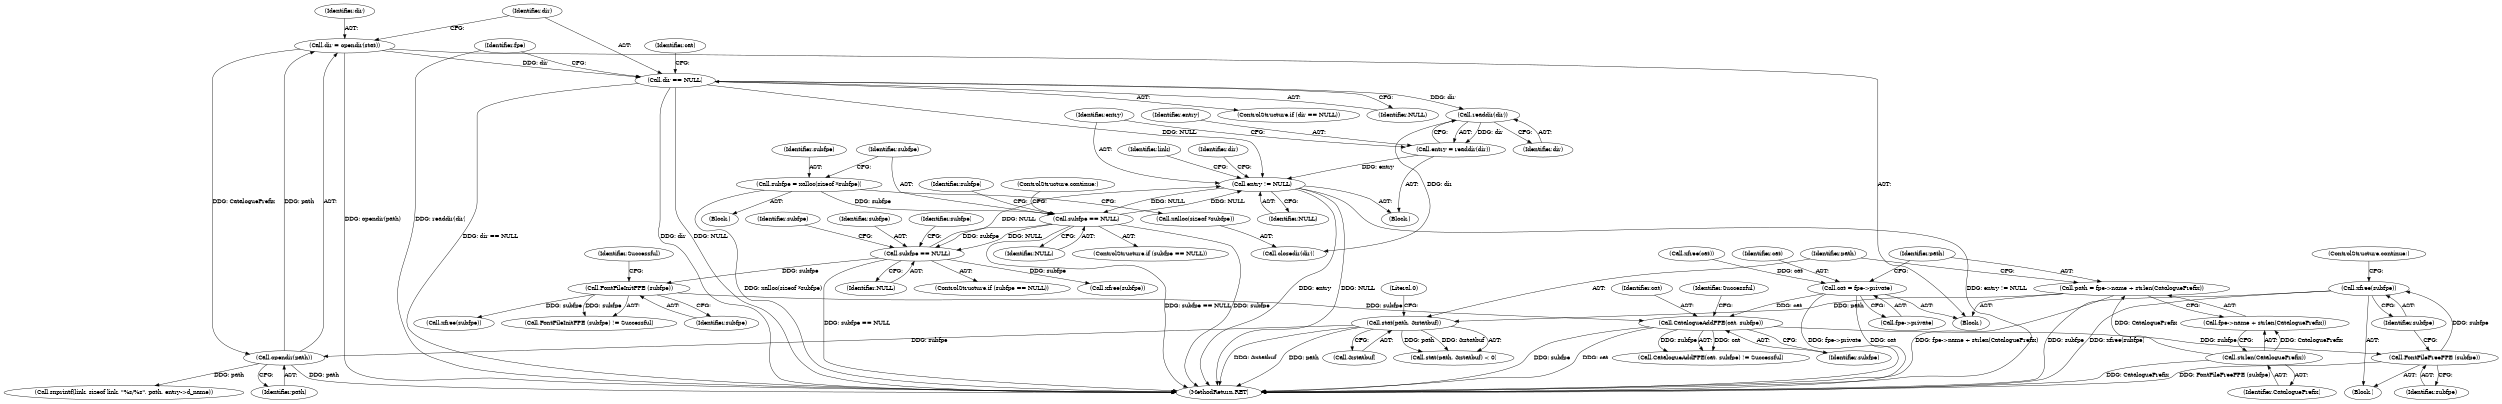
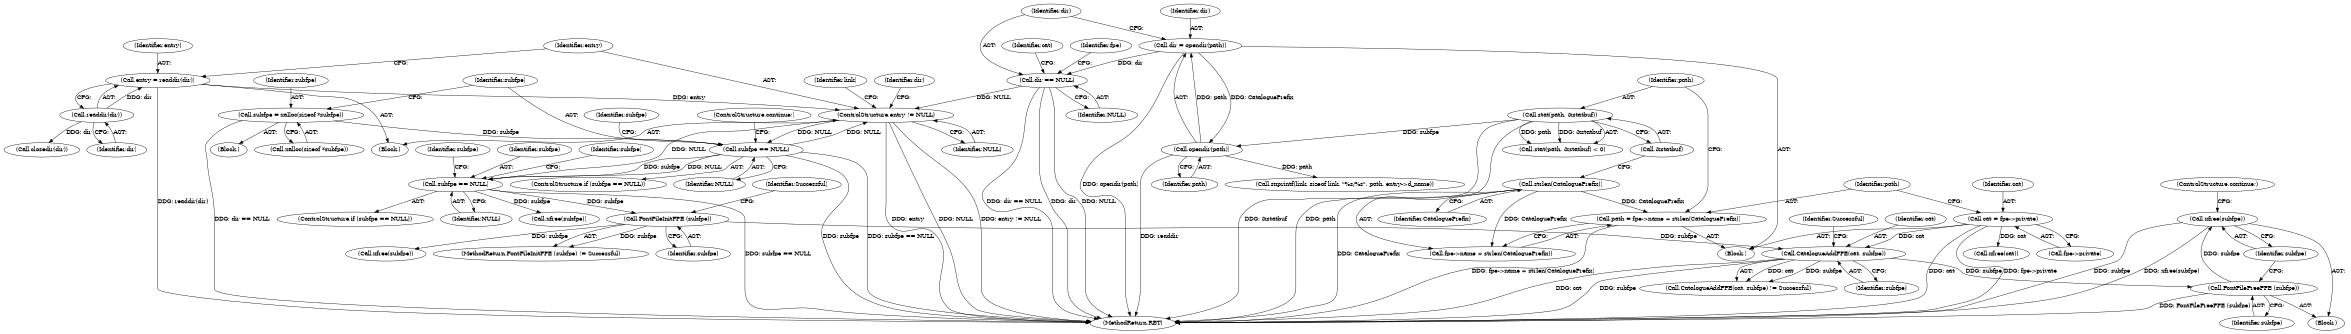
node "(Call,dir = opendir(stat))": label "(Call,dir = opendir(stat))" -> "(Call,dir = opendir(path))"
edge "(Call,dir == NULL)" -> "(Call,readdir(dir))": removed, label "DDG: dir"
node "(ControlStructure,if (dir == NULL))": removed
node "(Call,entry != NULL)": label "(Call,entry != NULL)" -> "(ControlStructure,entry != NULL)"
edge "(Call,xalloc(sizeof *subfpe))" -> "(Call,closedir(dir))": now "(Call,xalloc(sizeof *subfpe))" -> "(Call,subfpe = xalloc(sizeof *subfpe))"
edge "(Call,xfree(cat))" -> "(Call,cat = fpe->private)": reversed
edge "(Call,subfpe = xalloc(sizeof *subfpe))" -> "(MethodReturn,RET)": label "DDG: xalloc(sizeof *subfpe)" -> "DDG: dir == NULL"
node "(Literal,0)": removed
edge "(Call,path = fpe->name + strlen(CataloguePrefix))" -> "(Call,stat(path, &statbuf))": removed, label "DDG: path"
node "(Call,FontFileInitFPE (subfpe) != Successful)": label "(Call,FontFileInitFPE (subfpe) != Successful)" -> "(MethodReturn,FontFileInitFPE (subfpe) != Successful)"
edge "(Call,fpe->name + strlen(CataloguePrefix))" -> "(Call,strlen(CataloguePrefix))": now "(Call,&statbuf)" -> "(Call,strlen(CataloguePrefix))"
edge "(Call,opendir(path))" -> "(MethodReturn,RET)": label "DDG: path" -> "DDG: readdir"
edge "(Call,strlen(CataloguePrefix))" -> "(Identifier,CataloguePrefix)": label "AST: " -> "CFG: "
edge "(Identifier,fpe)" -> "(MethodReturn,RET)": now "(Call,entry = readdir(dir))" -> "(MethodReturn,RET)"
